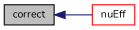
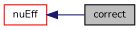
edge "nuEff" -> "correct": reversed
